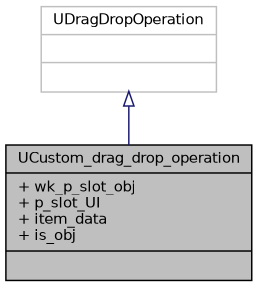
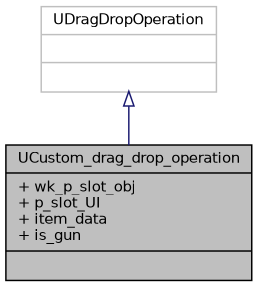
node "UCustom_drag_drop_operation": text "+ is_obj" -> "+ is_gun"
